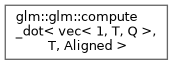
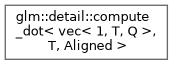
node "glm::glm::compute _dot< vec< 1, T, Q >, T, Aligned >": label "glm::glm::compute _dot< vec< 1, T, Q >, T, Aligned >" -> "glm::detail::compute _dot< vec< 1, T, Q >, T, Aligned >"
